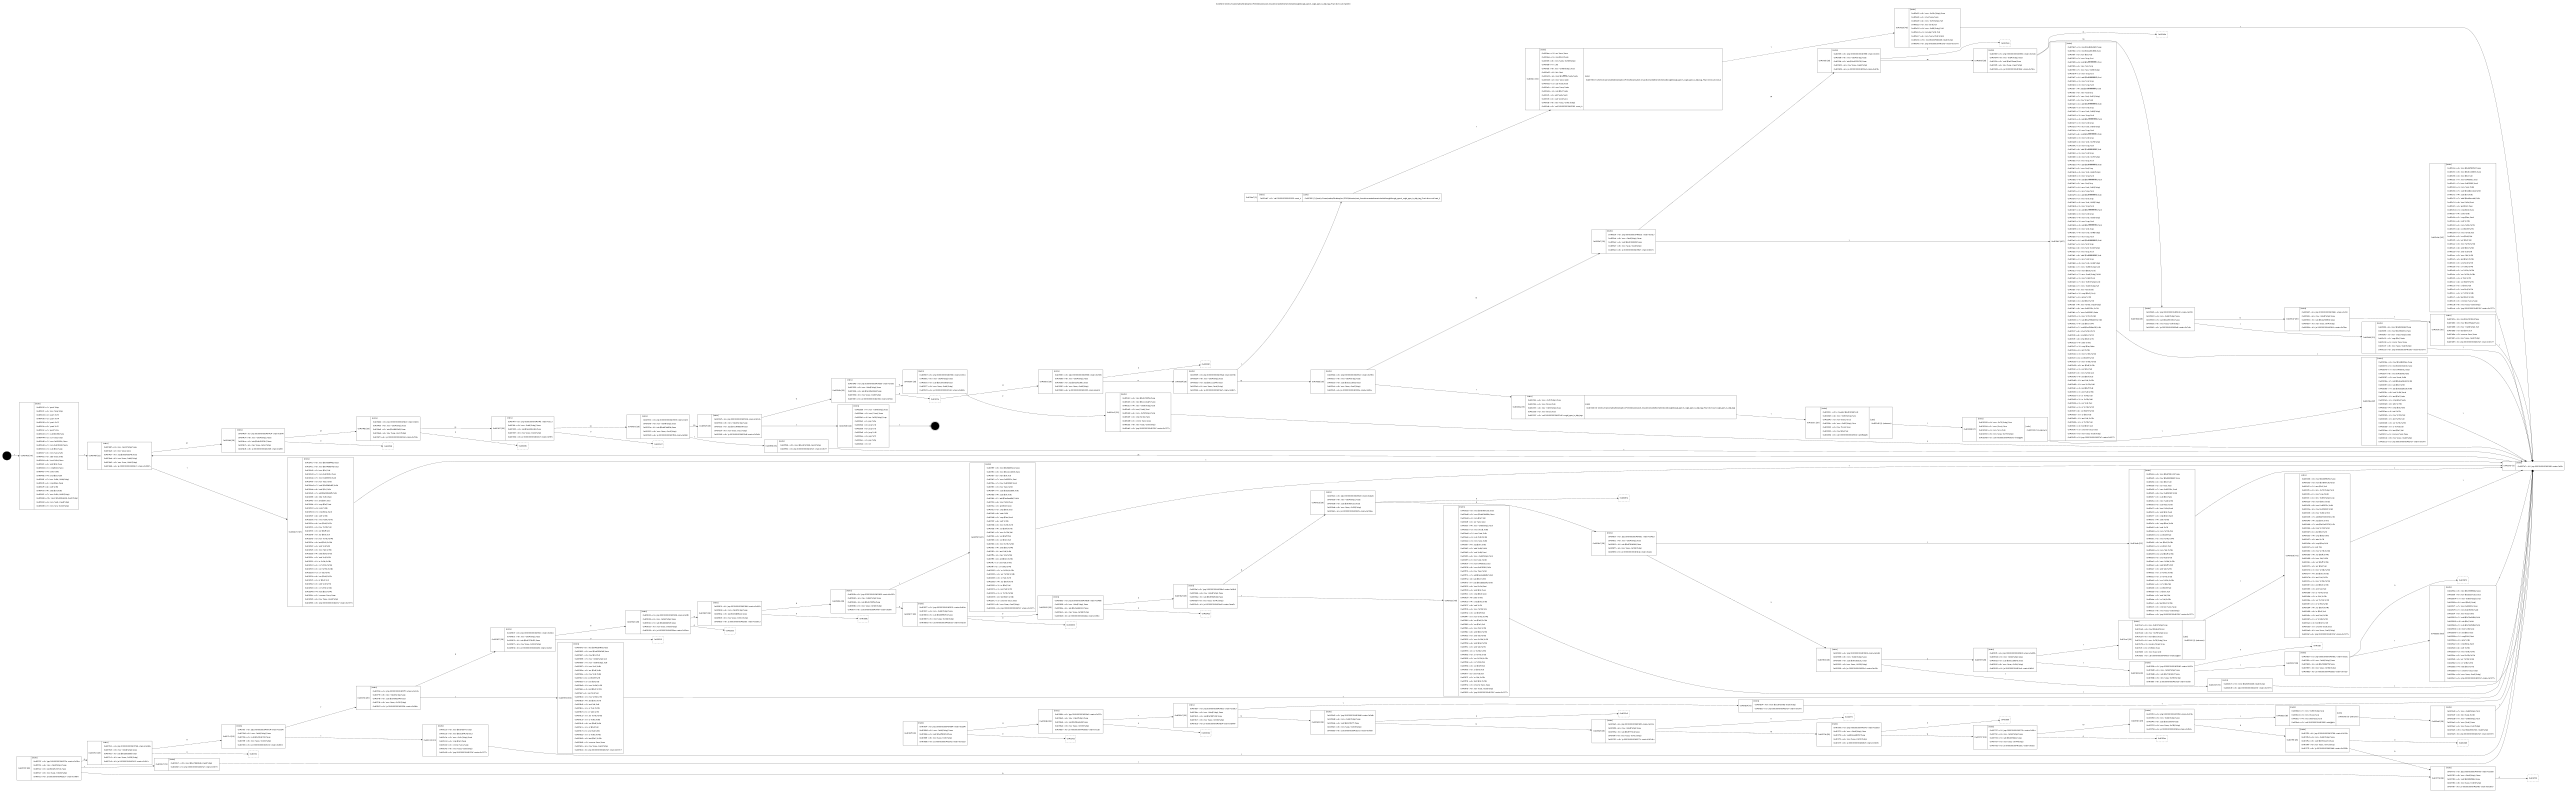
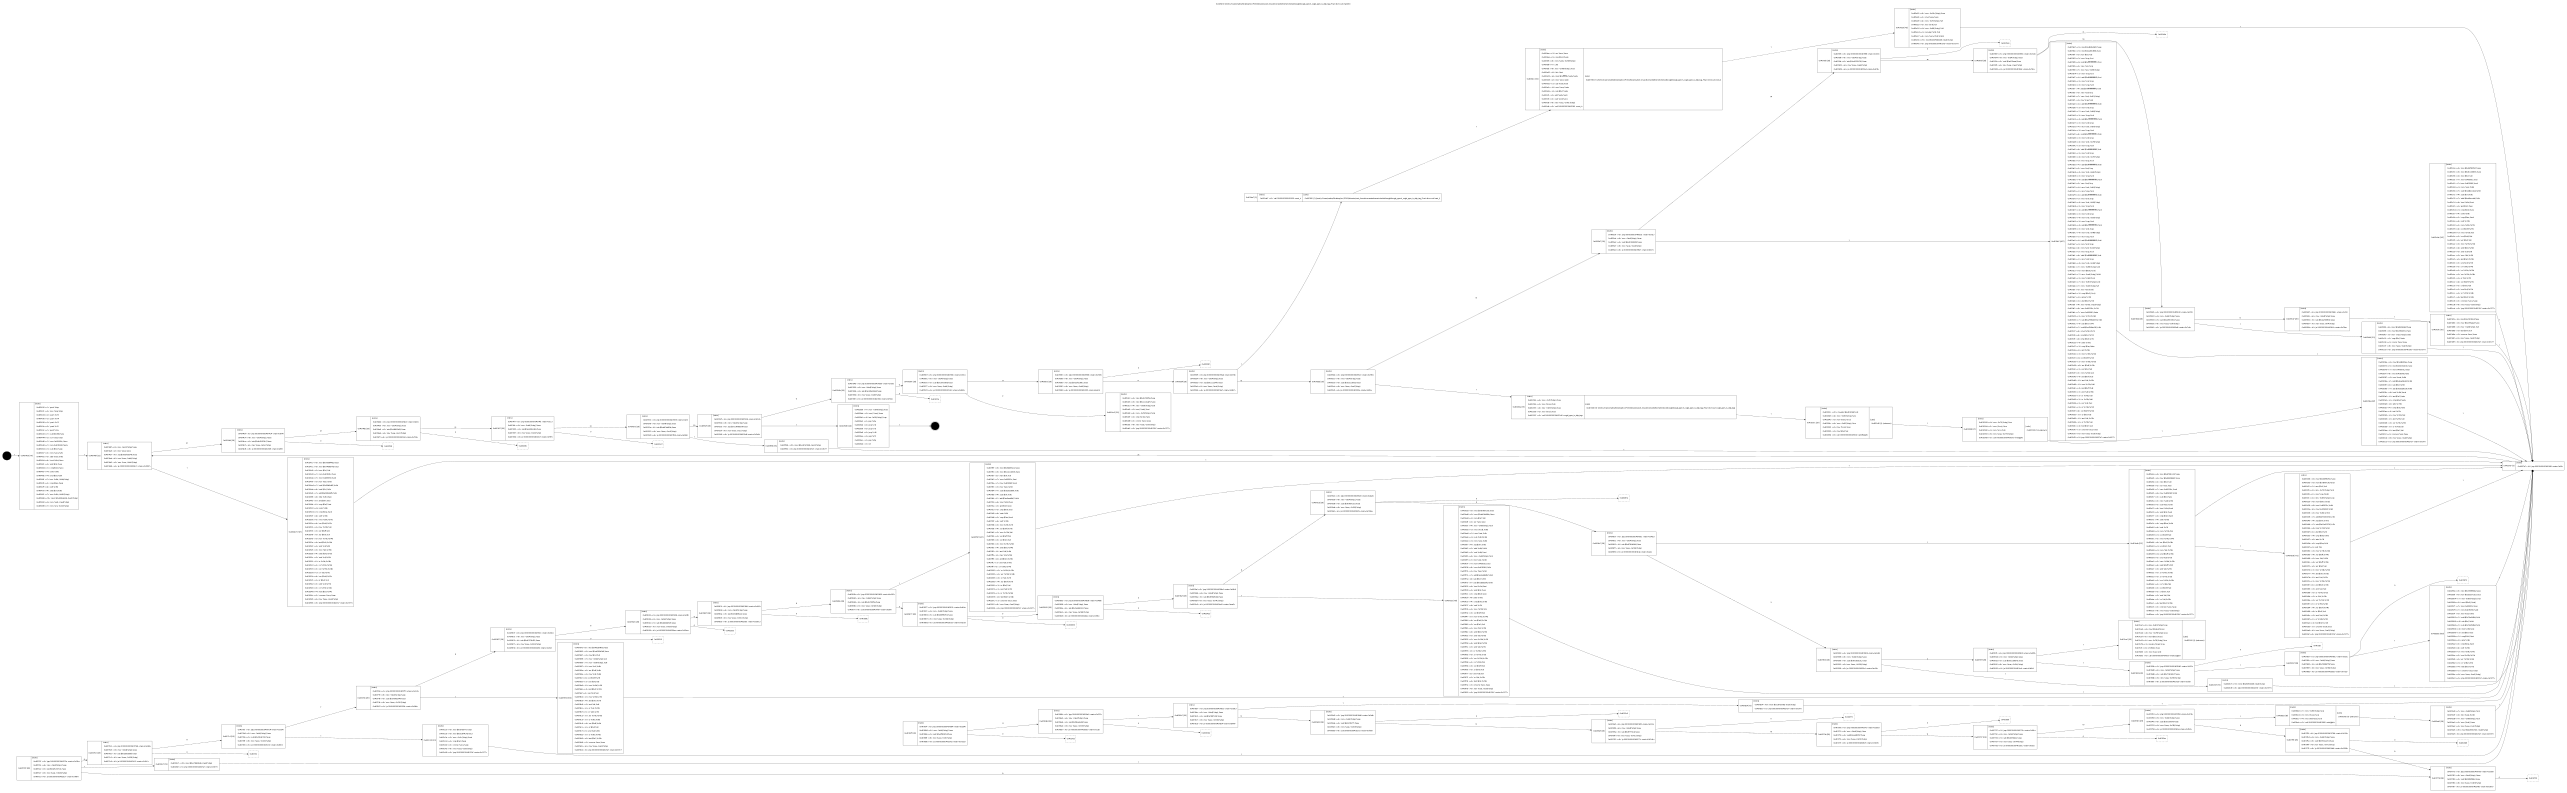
edge "0x40235e" -> "0x401583 [28]": now "0x401567 [28]" -> "0x401583 [28]"
edge "0x401dc3 [36]" -> "0x4027a7 [5]": removed, label "2"
edge "0x401ce1 [39]" -> "0x401d08 [172]": now "0x401e4a [137]" -> "0x401d08 [172]"
